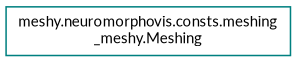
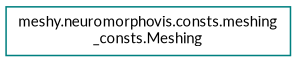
node "meshy.neuromorphovis.consts.meshing _meshy.Meshing": label "meshy.neuromorphovis.consts.meshing _meshy.Meshing" -> "meshy.neuromorphovis.consts.meshing _consts.Meshing"
